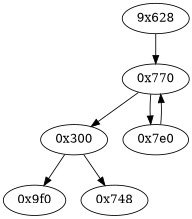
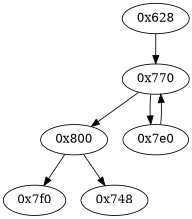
node "9x628": label "9x628" -> "0x628"
node "0x300": label "0x300" -> "0x800"
node "0x9f0": label "0x9f0" -> "0x7f0"
